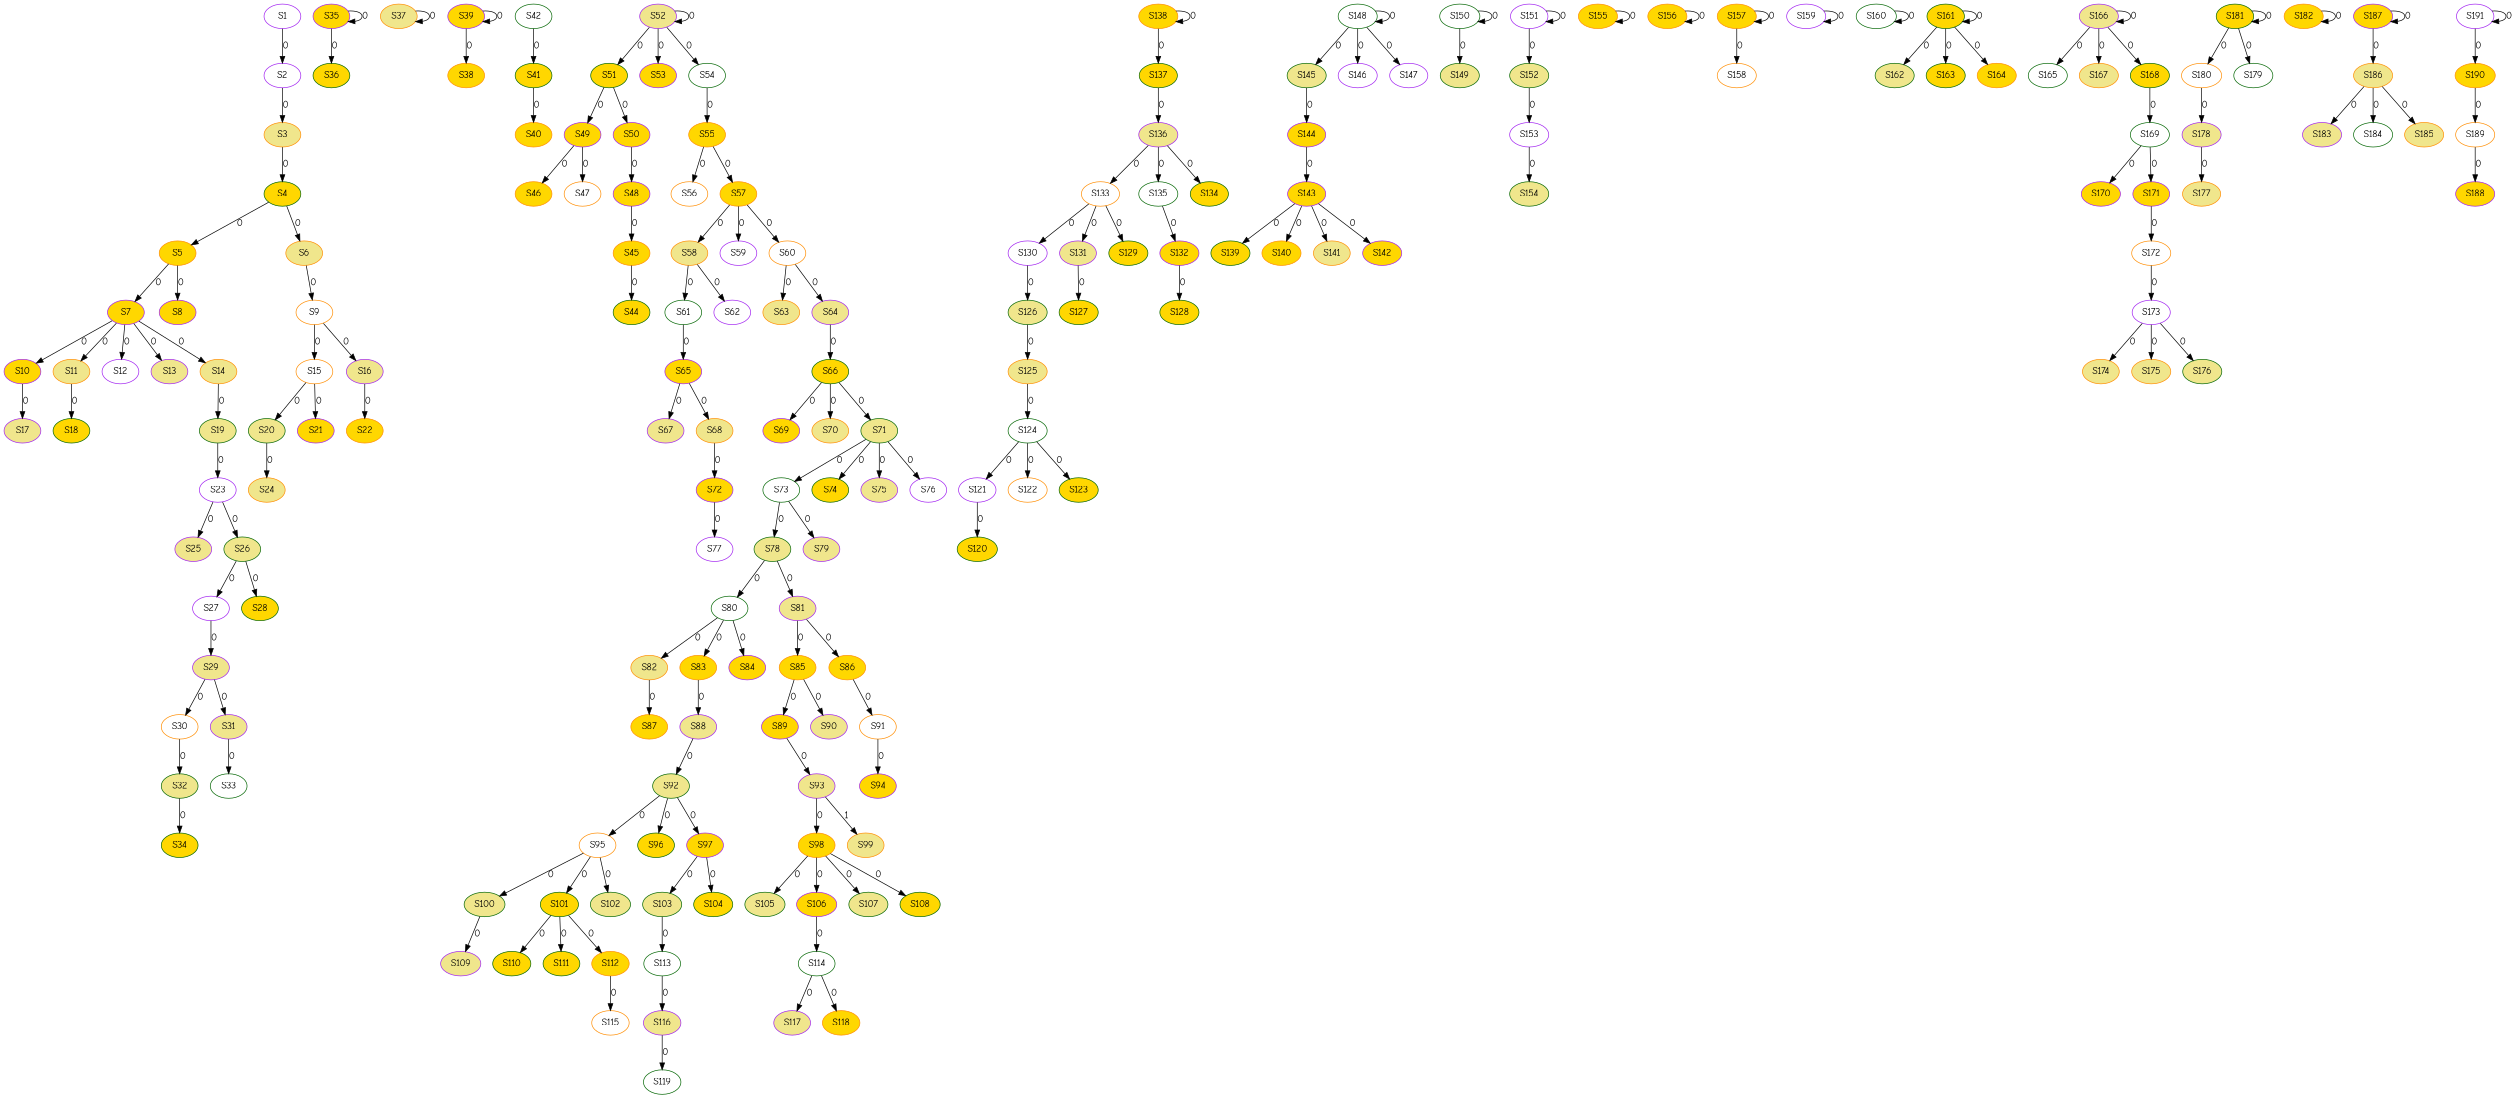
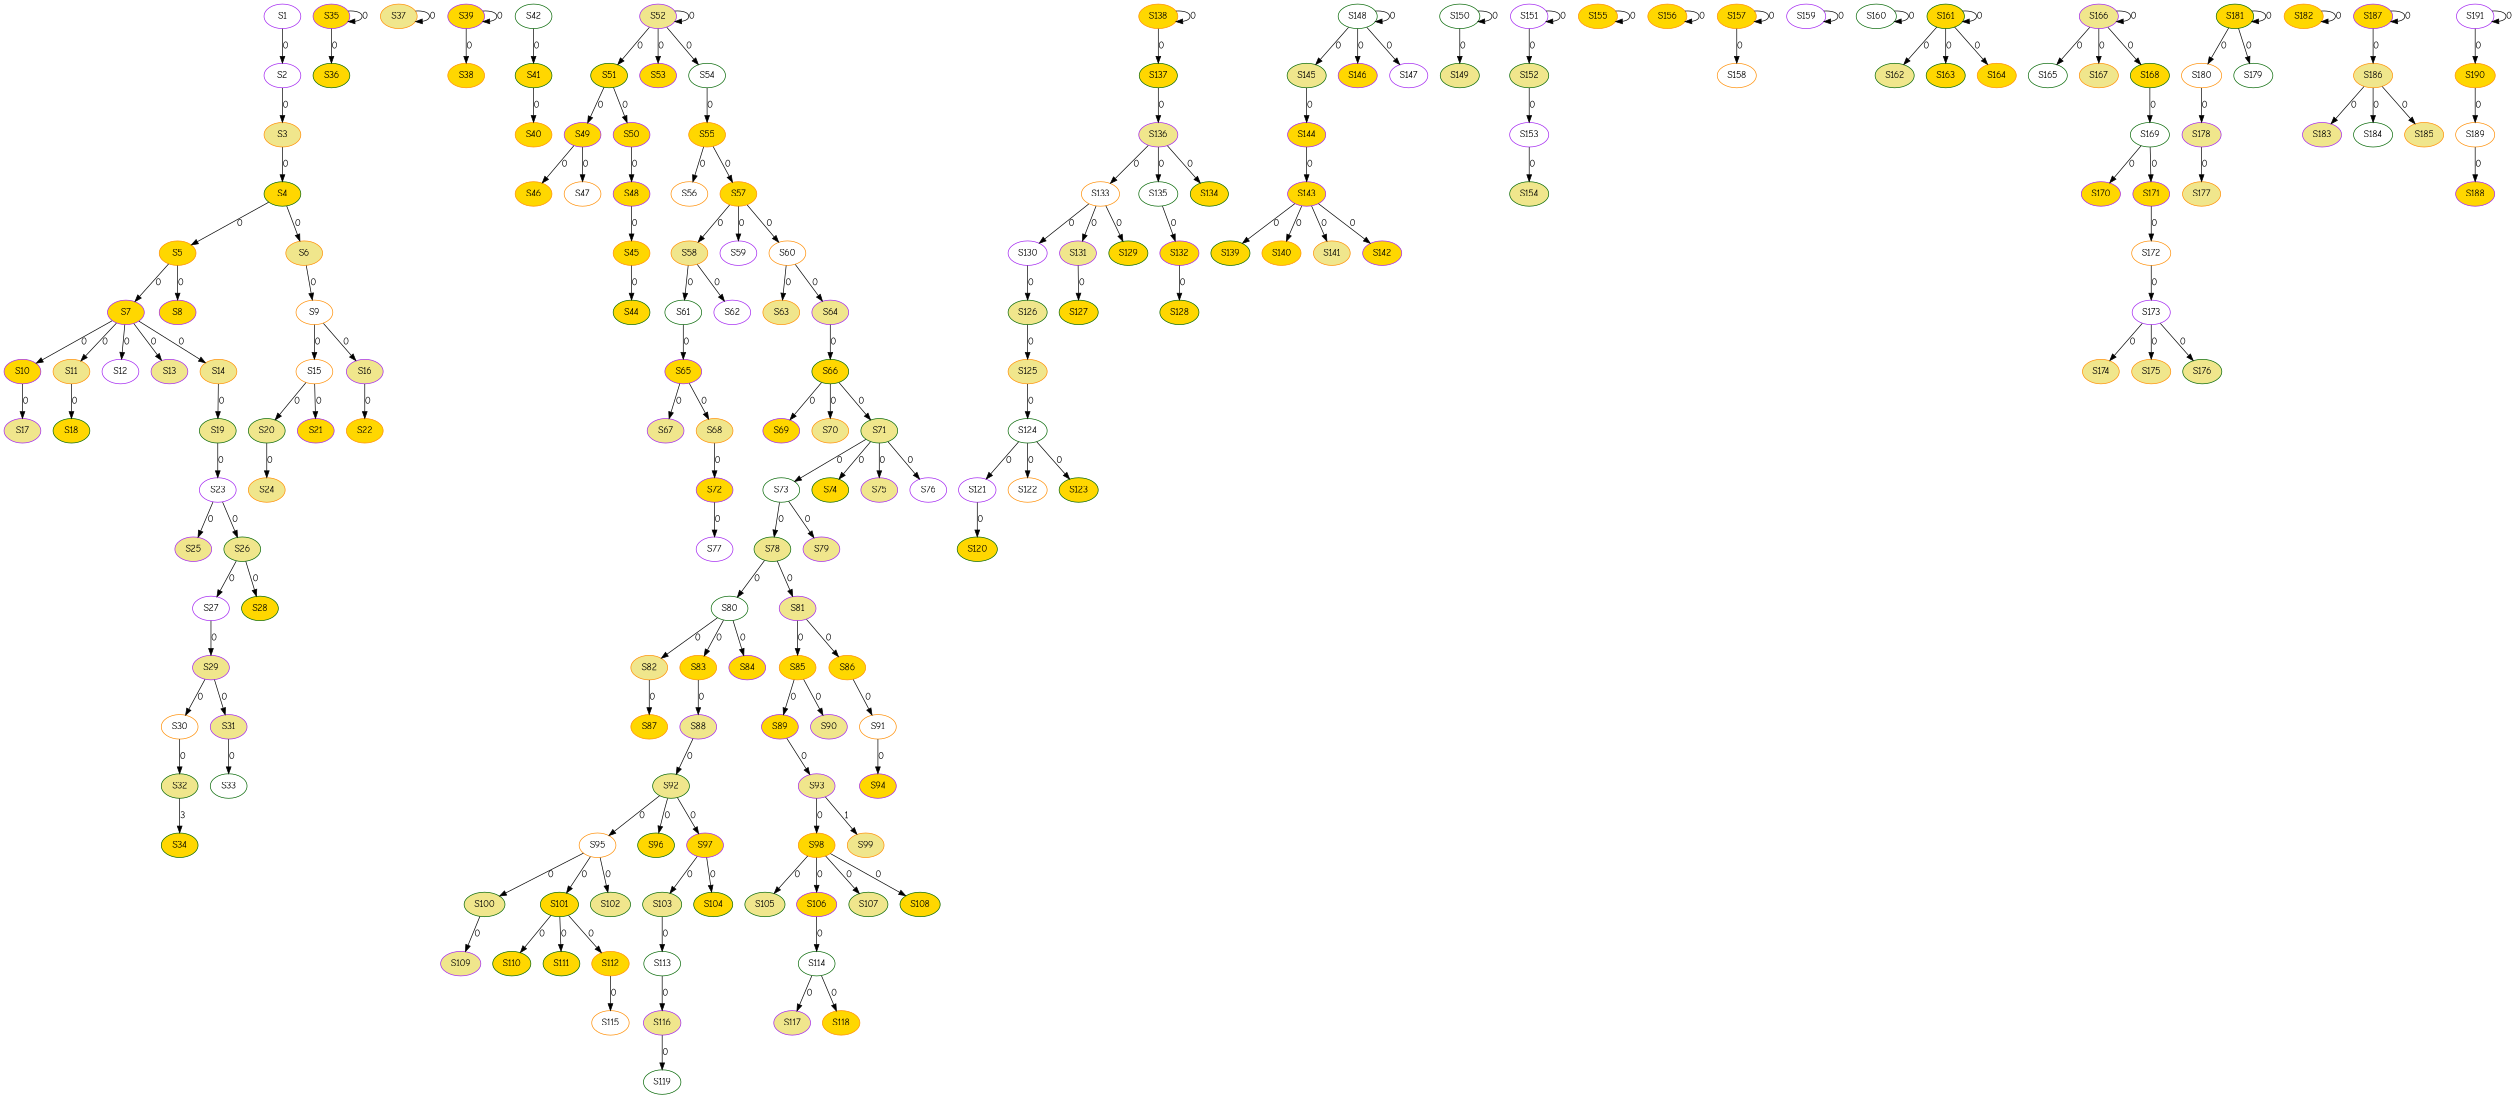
node "S146": fillcolor white -> gold
edge "S32" -> "S34": label "0" -> "3"
